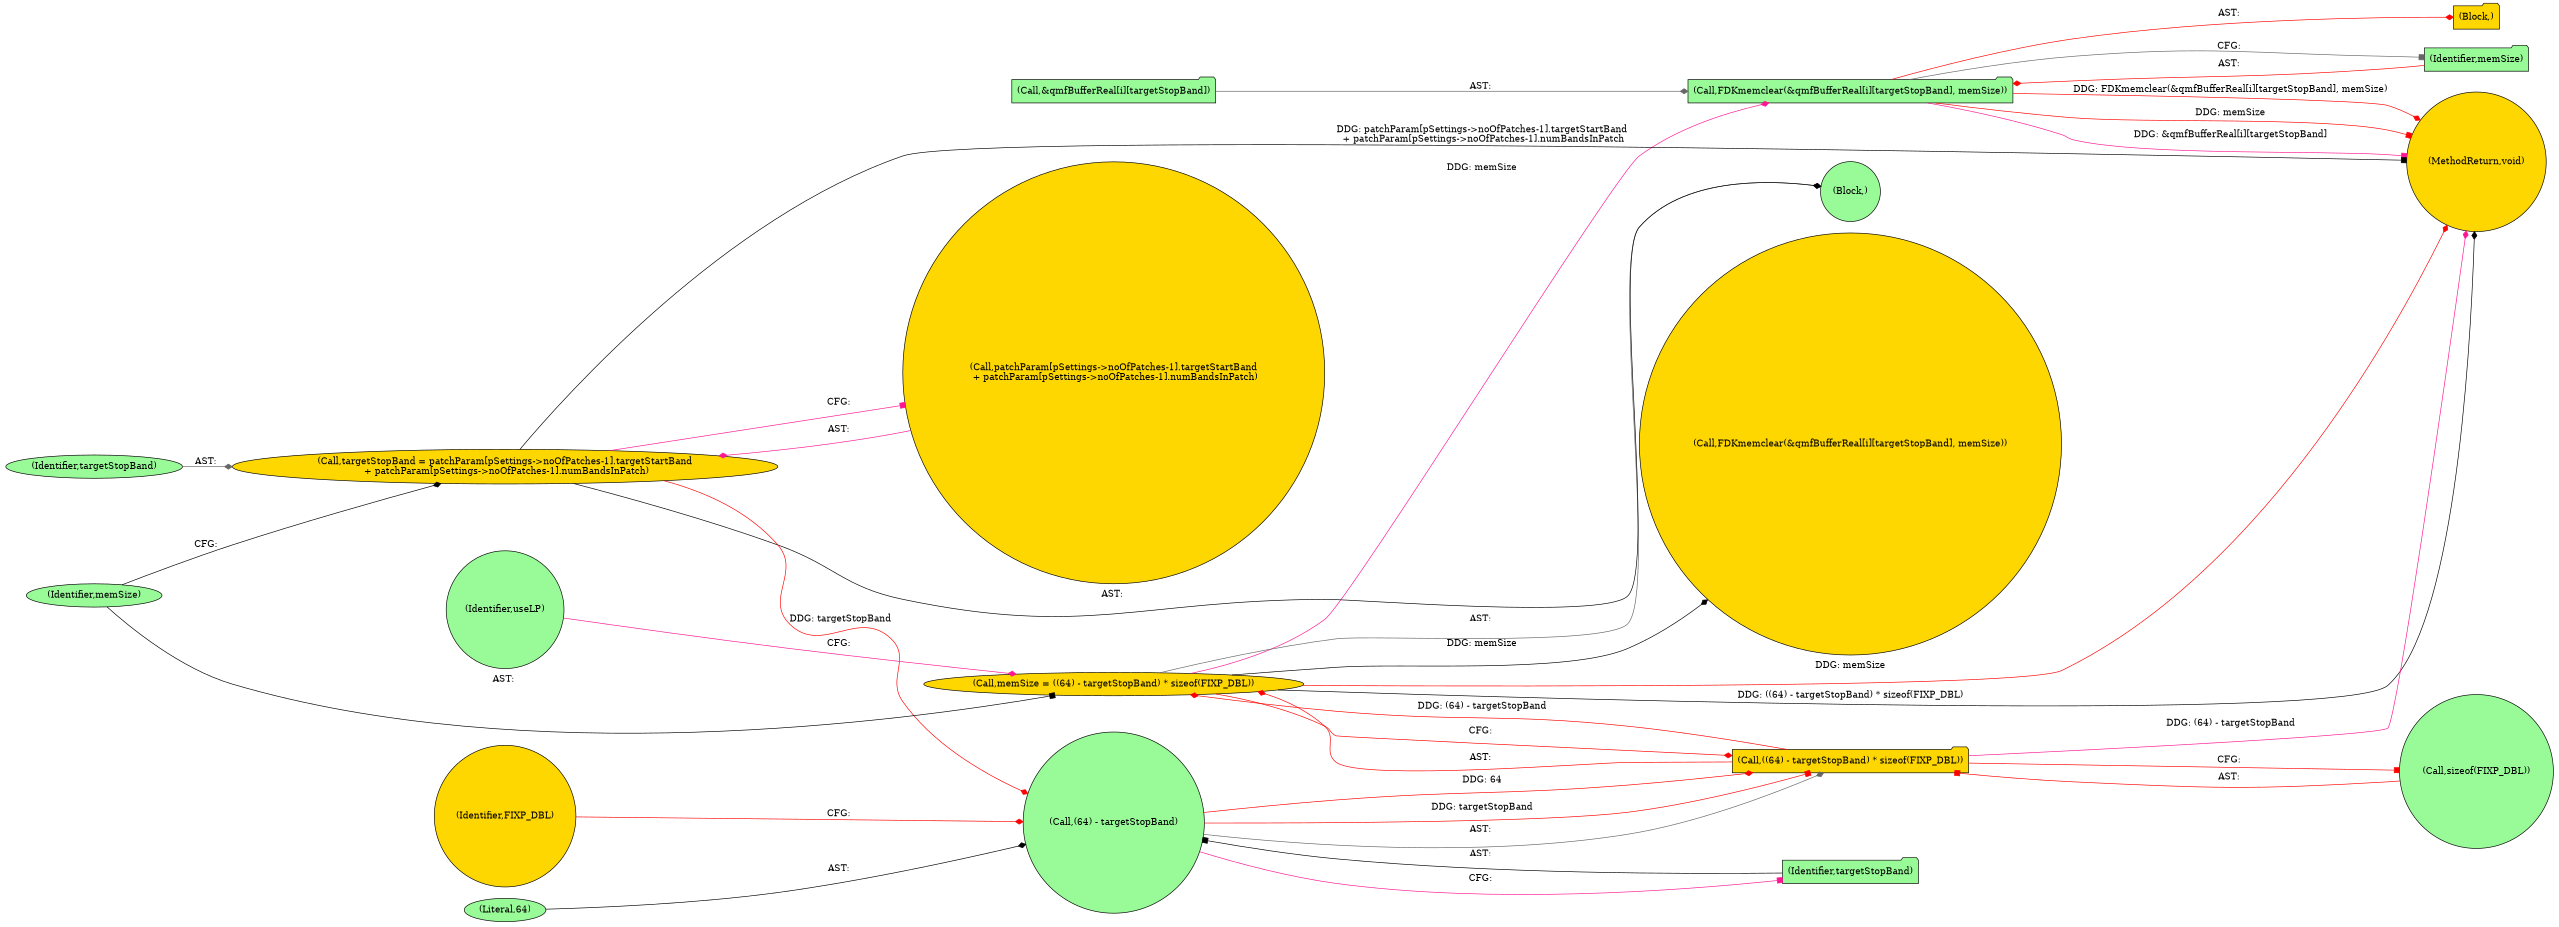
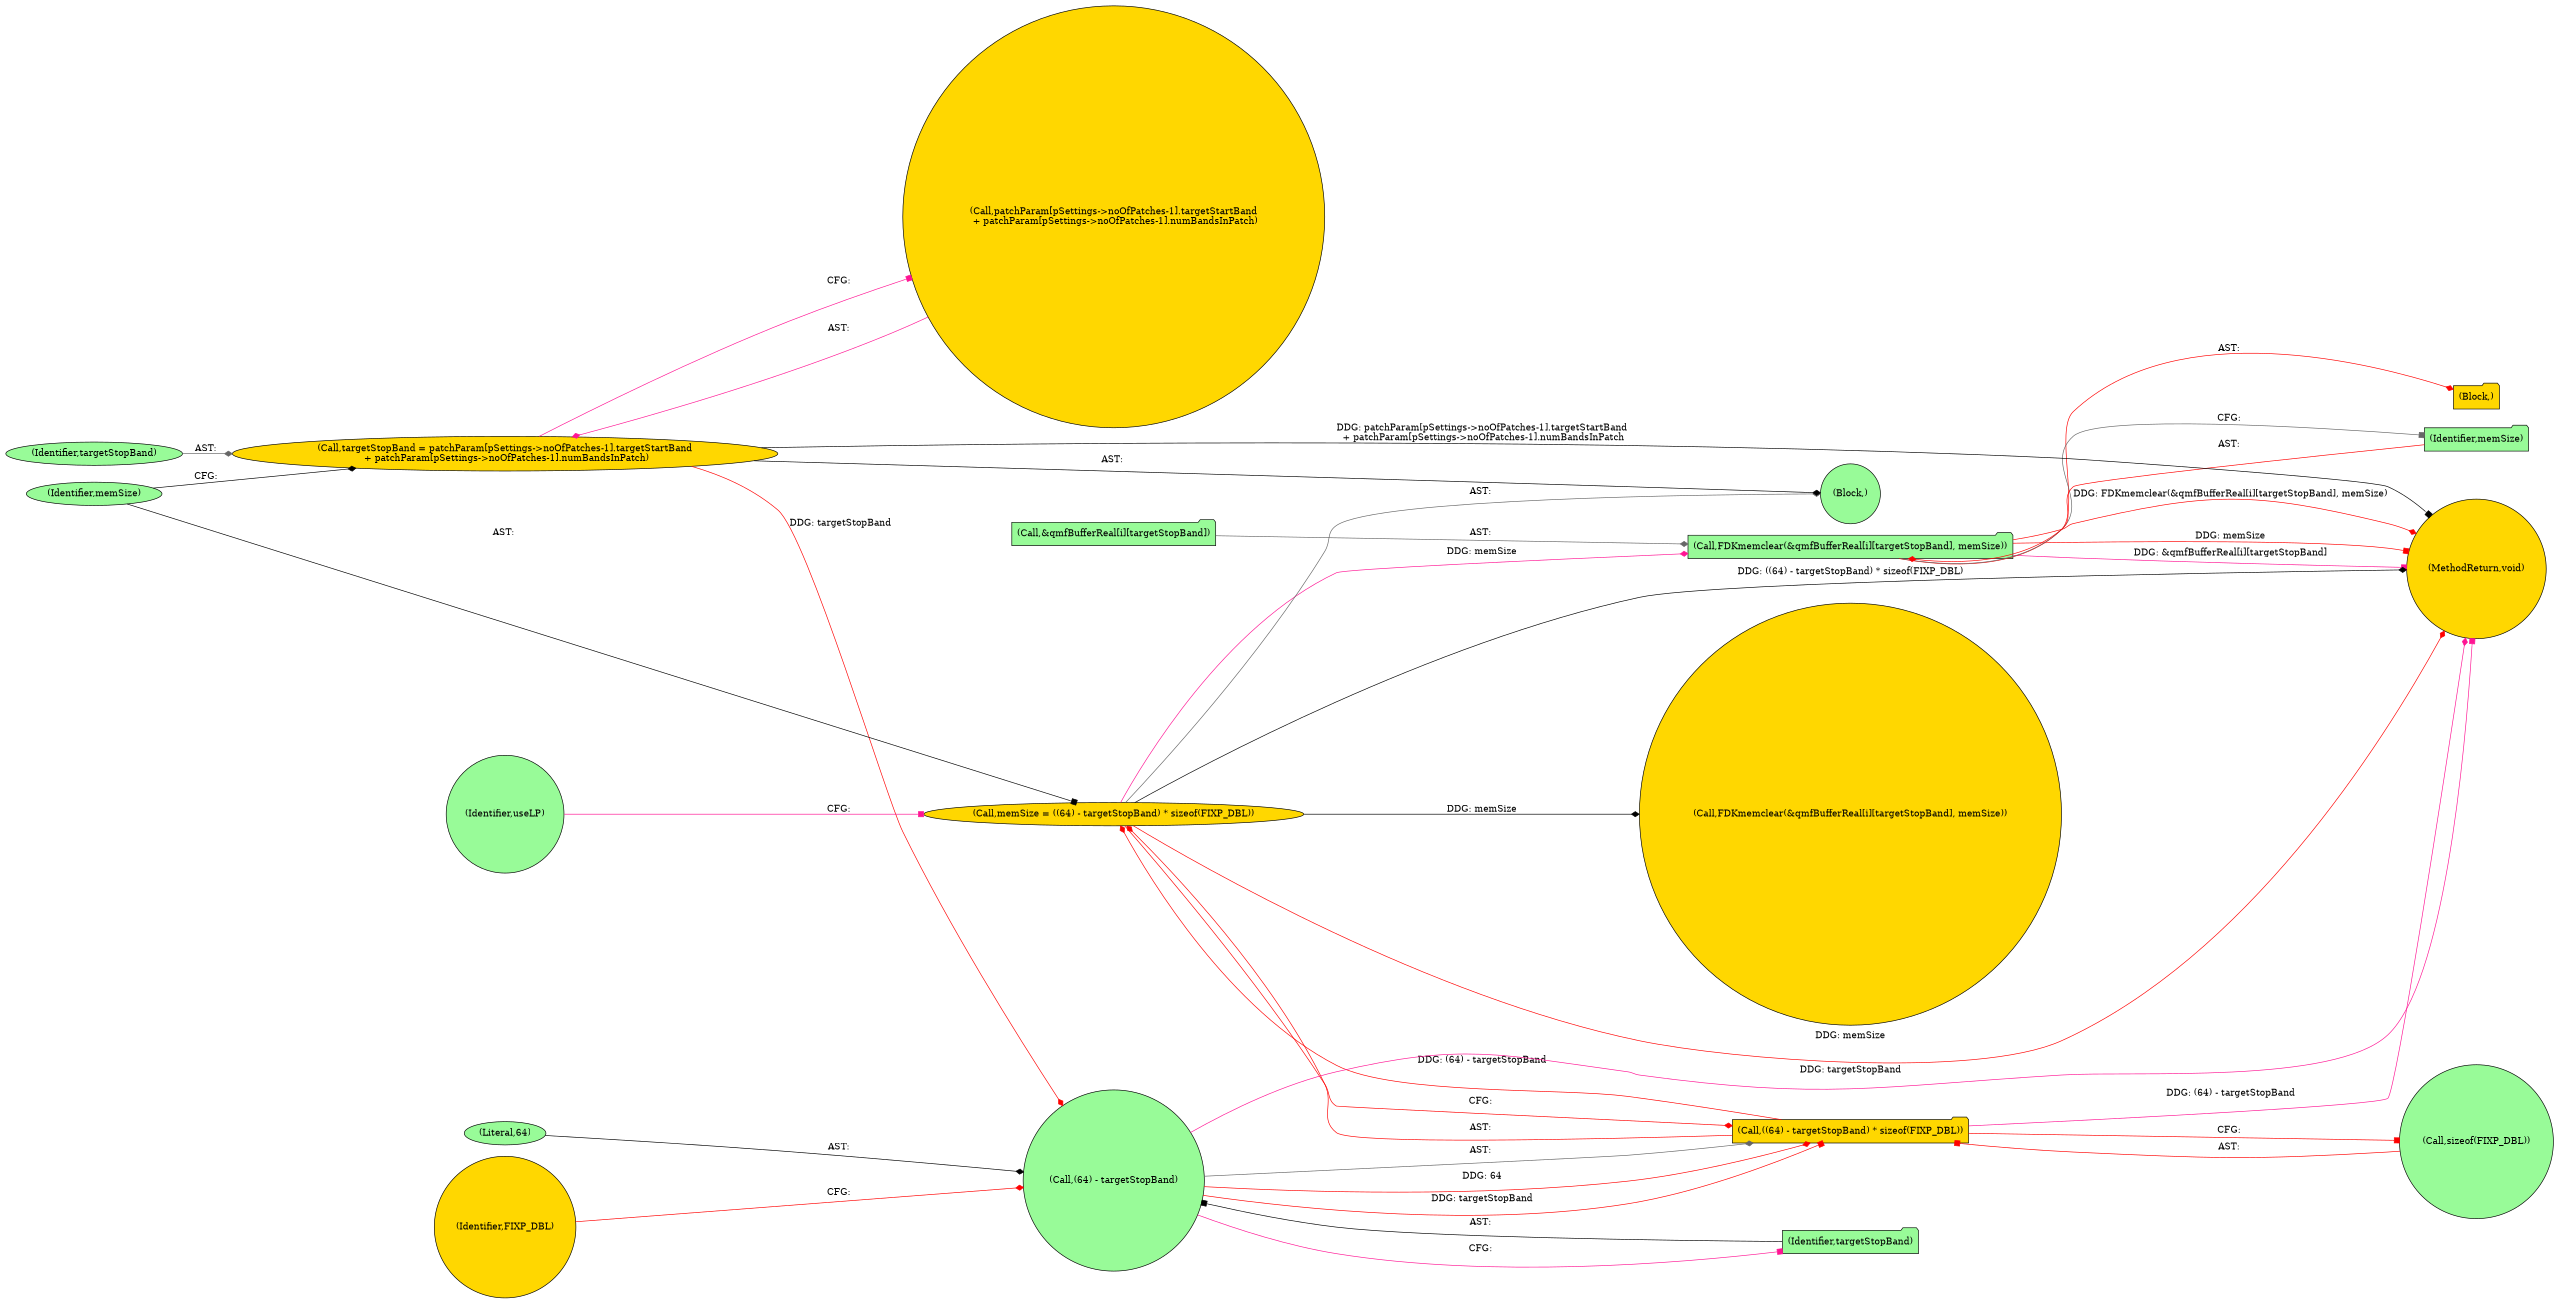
edge "(Identifier,useLP)" -> "(Call,memSize = ((64) - targetStopBand) * sizeof(FIXP_DBL))": arrowhead diamond -> box
edge "(Call,(64) - targetStopBand)" -> "(MethodReturn,void)": added, label "DDG: targetStopBand"
